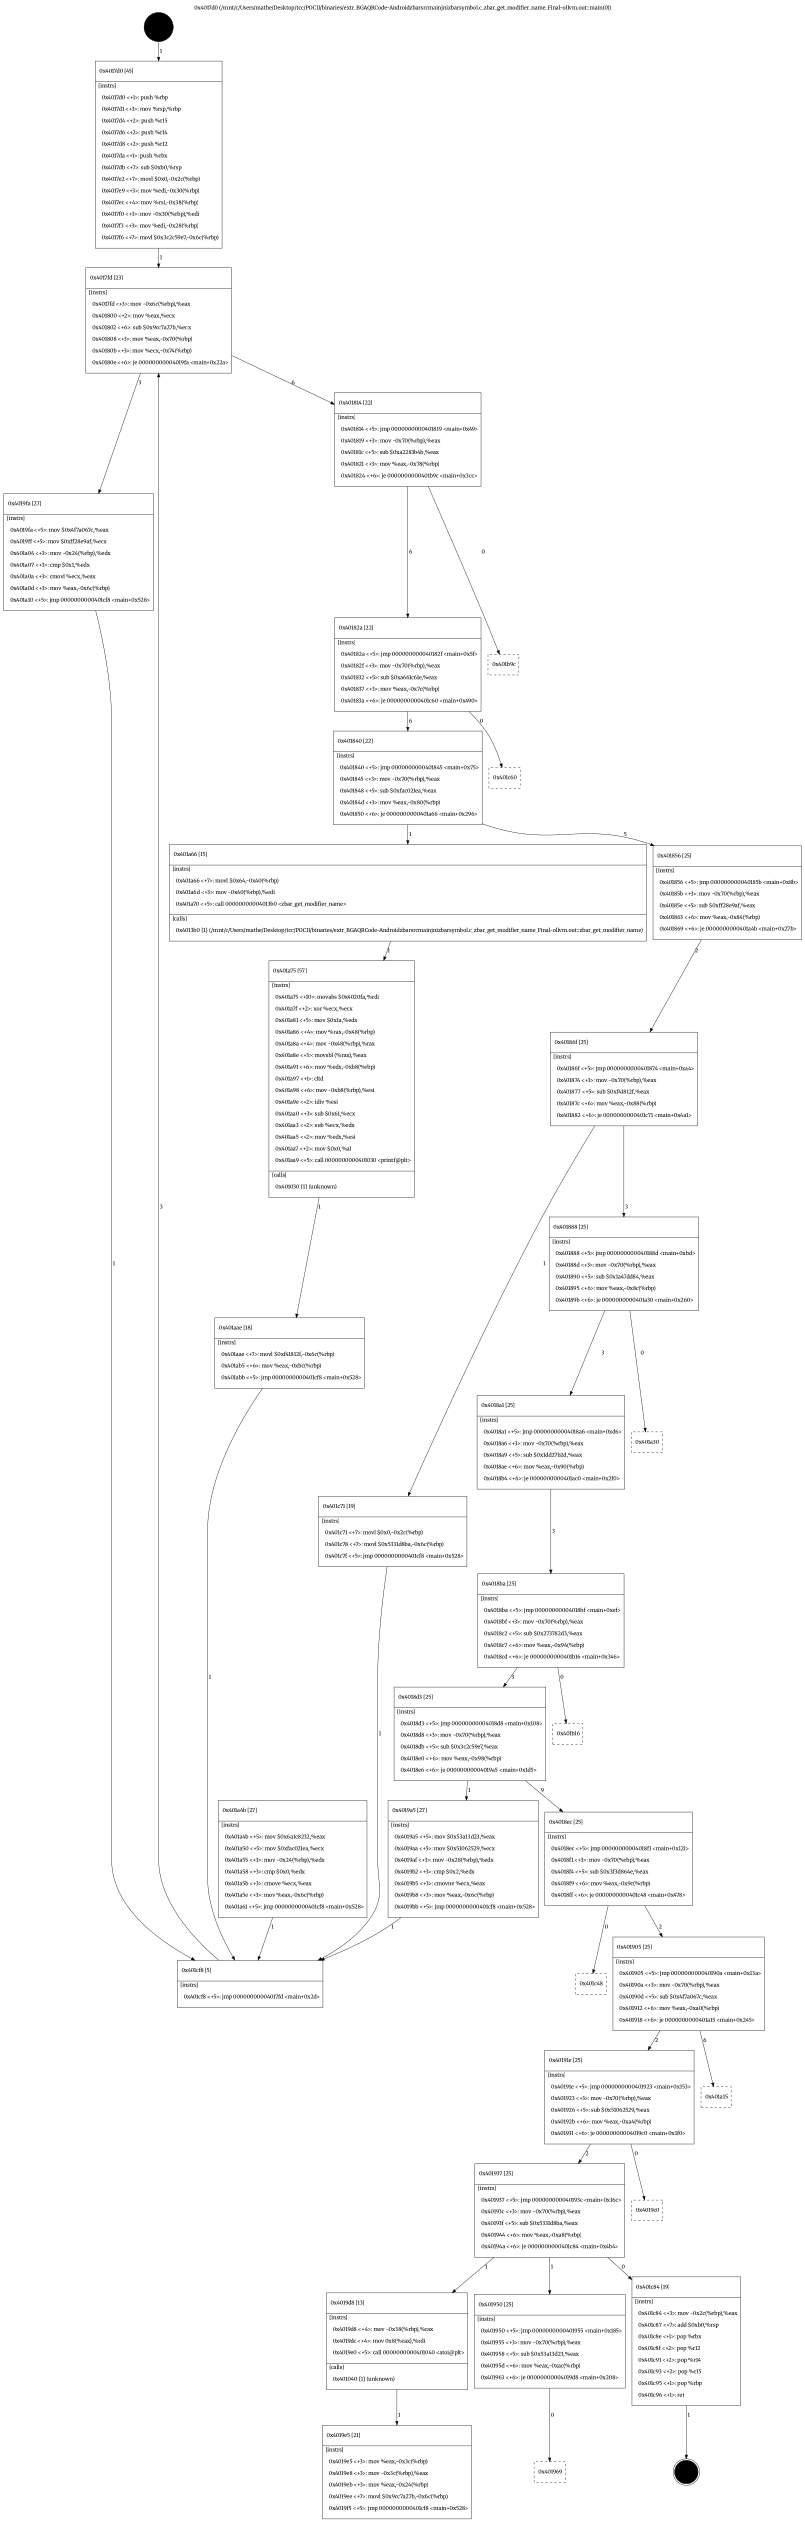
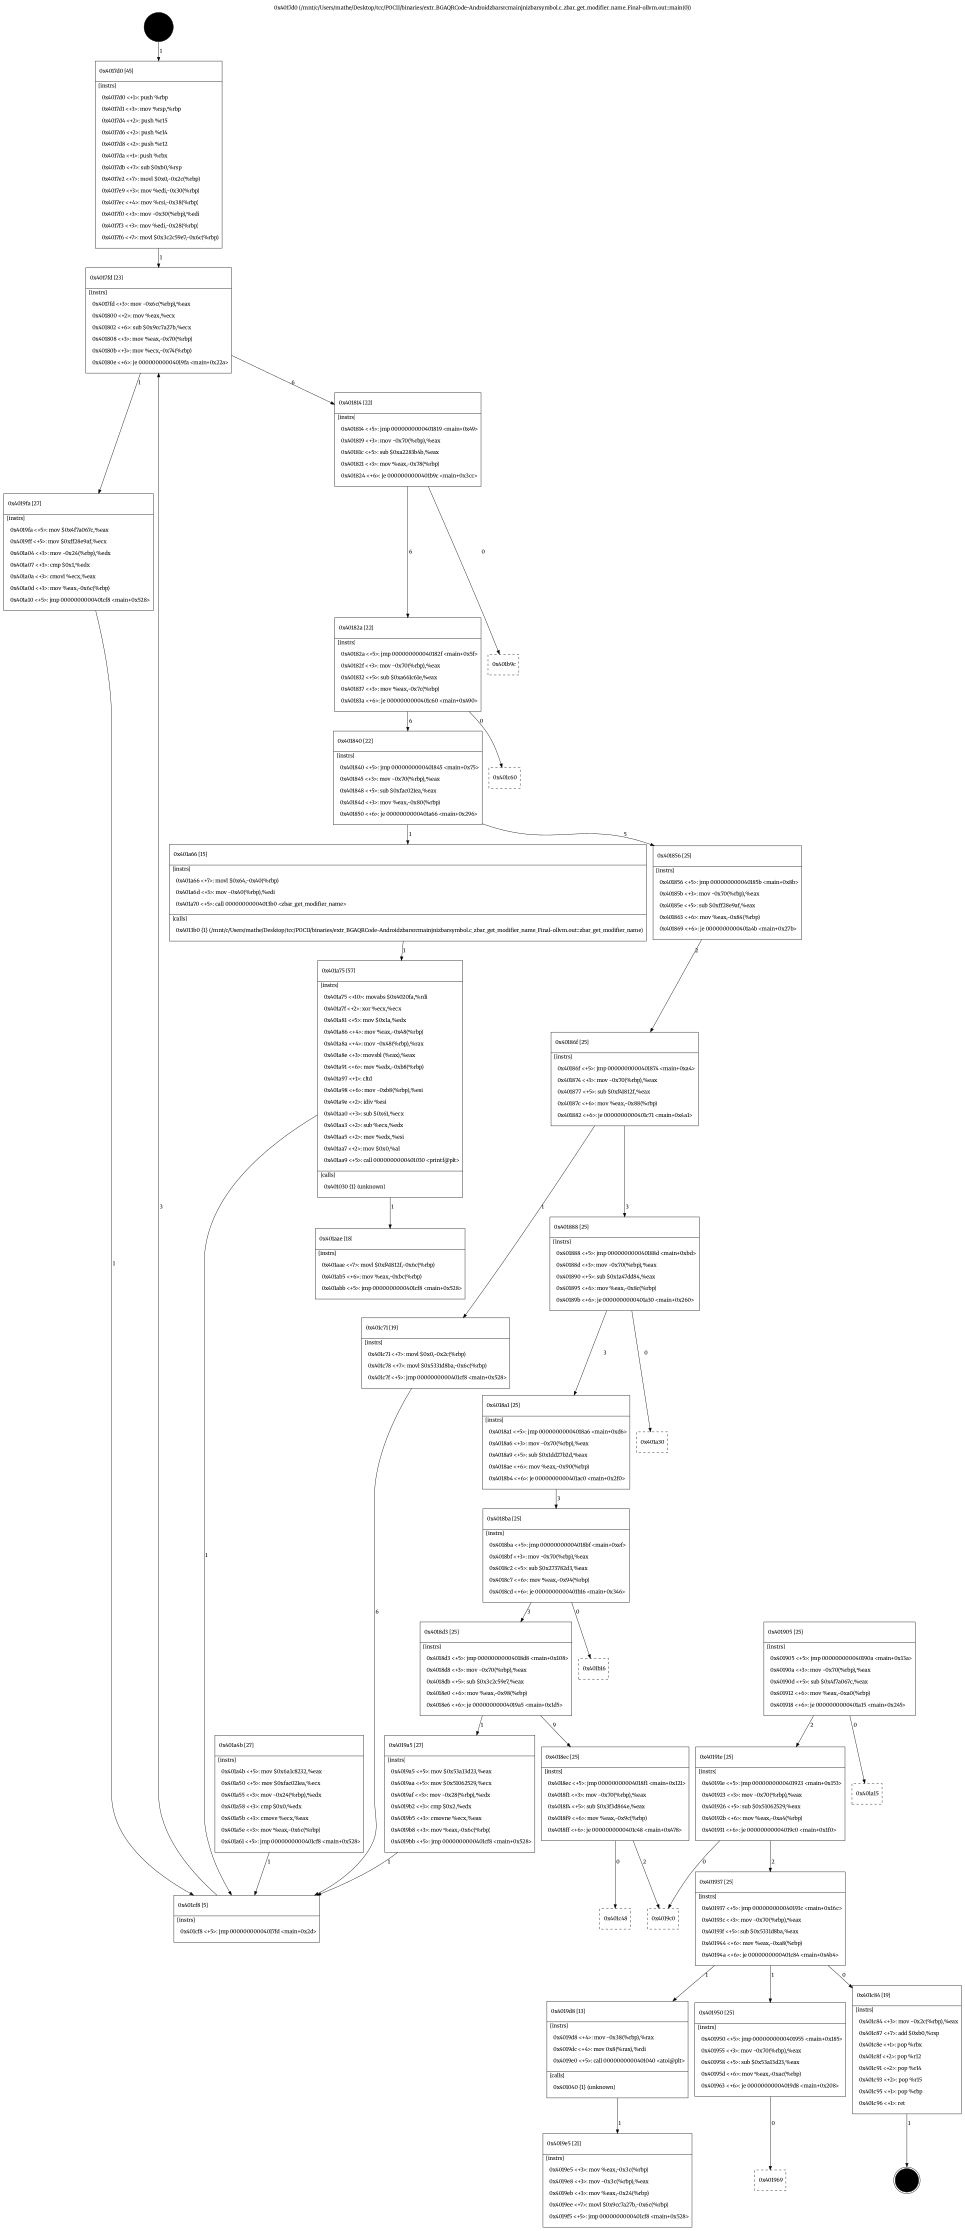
edge "0x4017fd [23]" -> "0x4019fa [27]": label " 3" -> " 1"
edge "0x401aae [18]" -> "0x401cf8 [5]": now "0x401a75 [57]" -> "0x401cf8 [5]"
edge "0x401c71 [19]" -> "0x401cf8 [5]": label " 1" -> " 6"
edge "0x4018ec [25]" -> "0x401905 [25]": now "0x4018ec [25]" -> "0x4019c0"
edge "0x401905 [25]" -> "0x401a15": label " 6" -> " 0"
